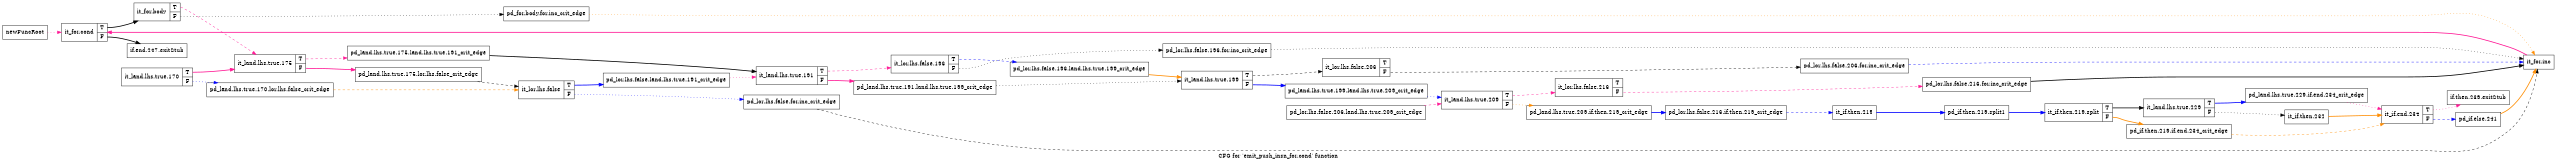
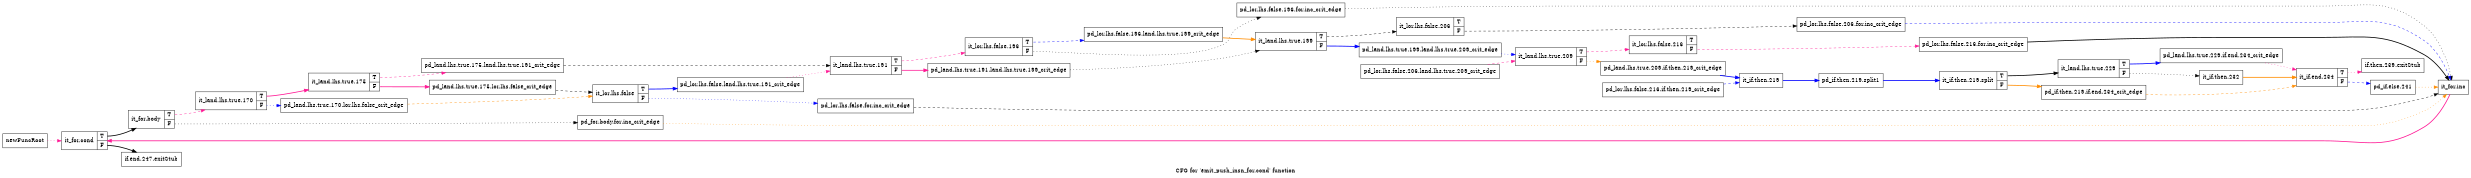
edge "it_for.body" -> "it_land.lhs.true.175": now "it_for.body" -> "it_land.lhs.true.170"
edge "pd_land.lhs.true.175.land.lhs.true.191_crit_edge" -> "it_land.lhs.true.191": style bold -> dashed
edge "pd_if.else.241" -> "it_for.inc": style bold -> dotted
edge "pd_land.lhs.true.209.if.then.219_crit_edge" -> "pd_lor.lhs.false.216.if.then.219_crit_edge": now "pd_land.lhs.true.209.if.then.219_crit_edge" -> "it_if.then.219"
